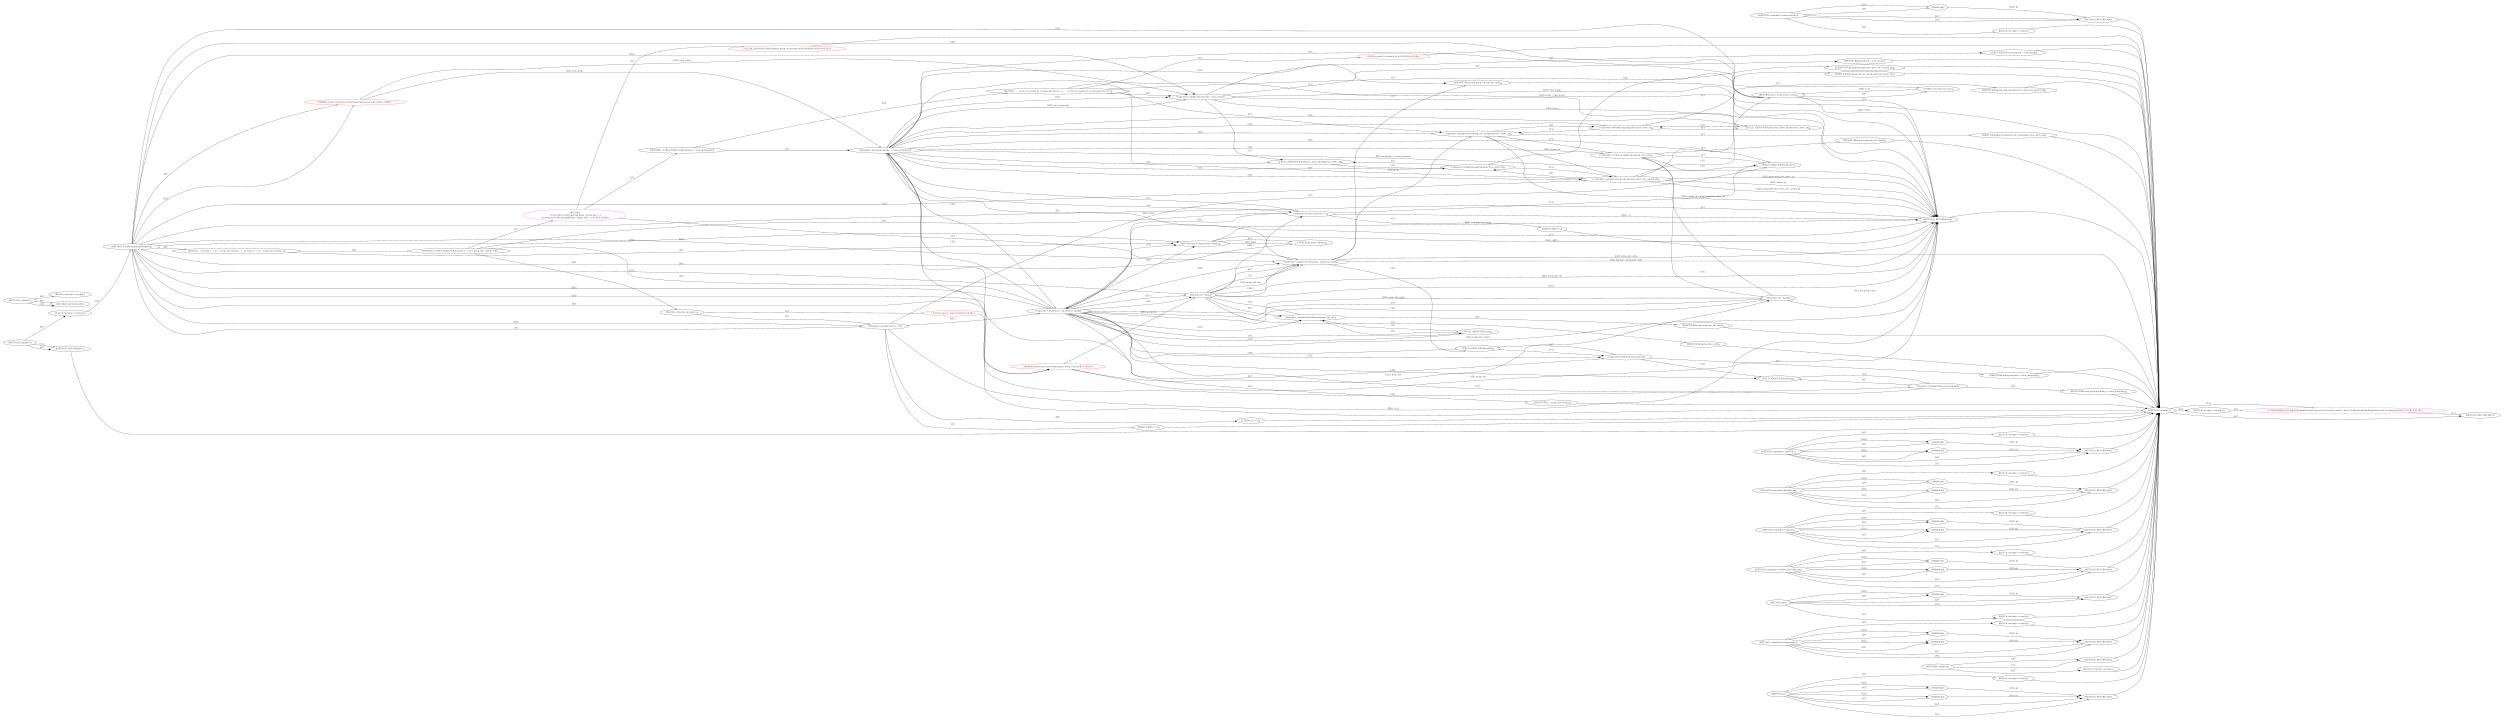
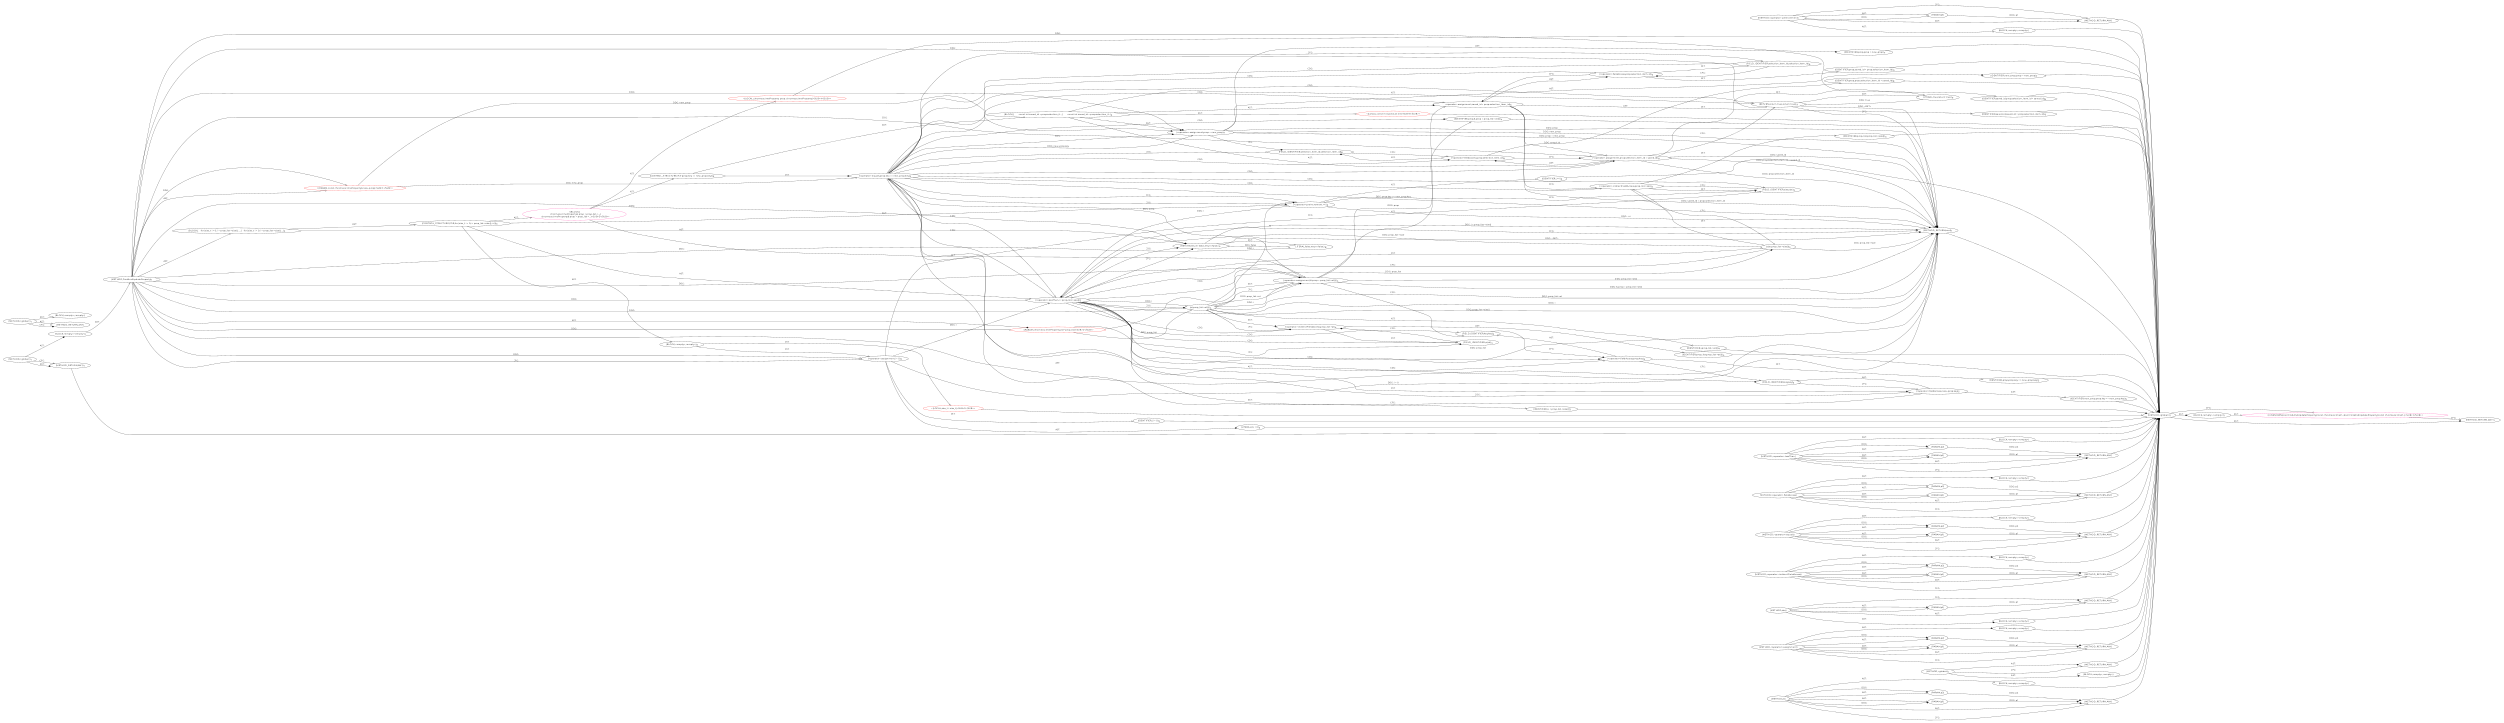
edge "(<operator>.equals,prop.key == new_prop.key)" -> "(<operator>.fieldAccess,new_prop.key)": added, label "AST:"
